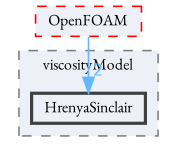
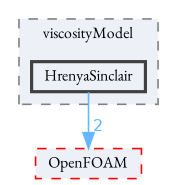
edge "OpenFOAM" -> "HrenyaSinclair": reversed
